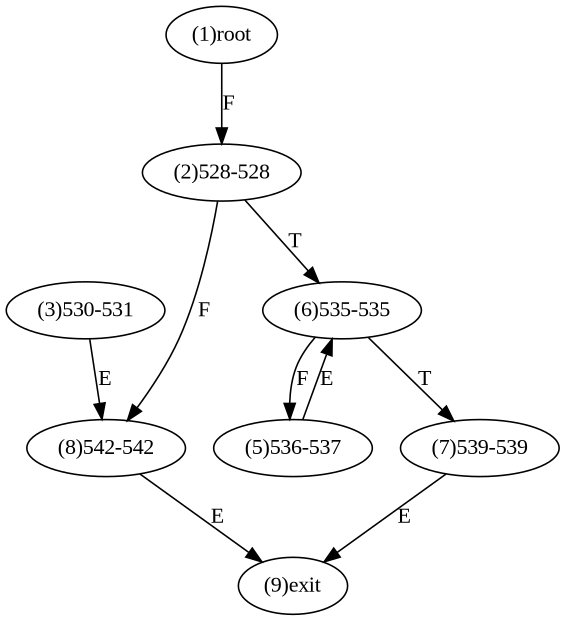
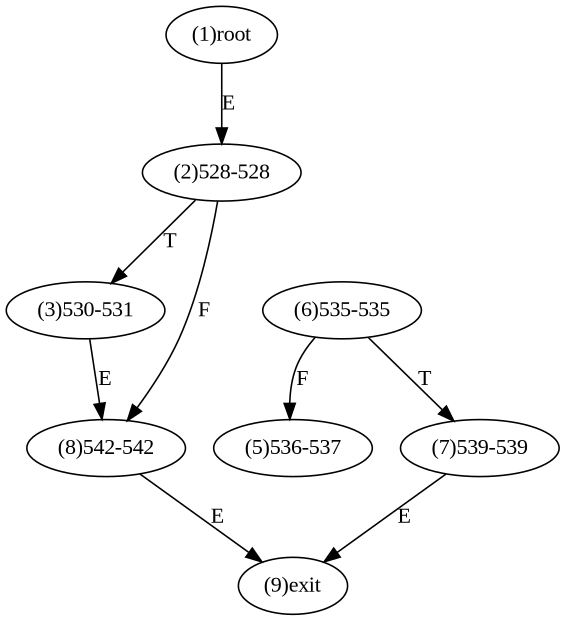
edge "(1)root" -> "(2)528-528": label "F" -> "E"
edge "(2)528-528" -> "(6)535-535": now "(2)528-528" -> "(3)530-531"
edge "(5)536-537" -> "(6)535-535": removed, label "E"
